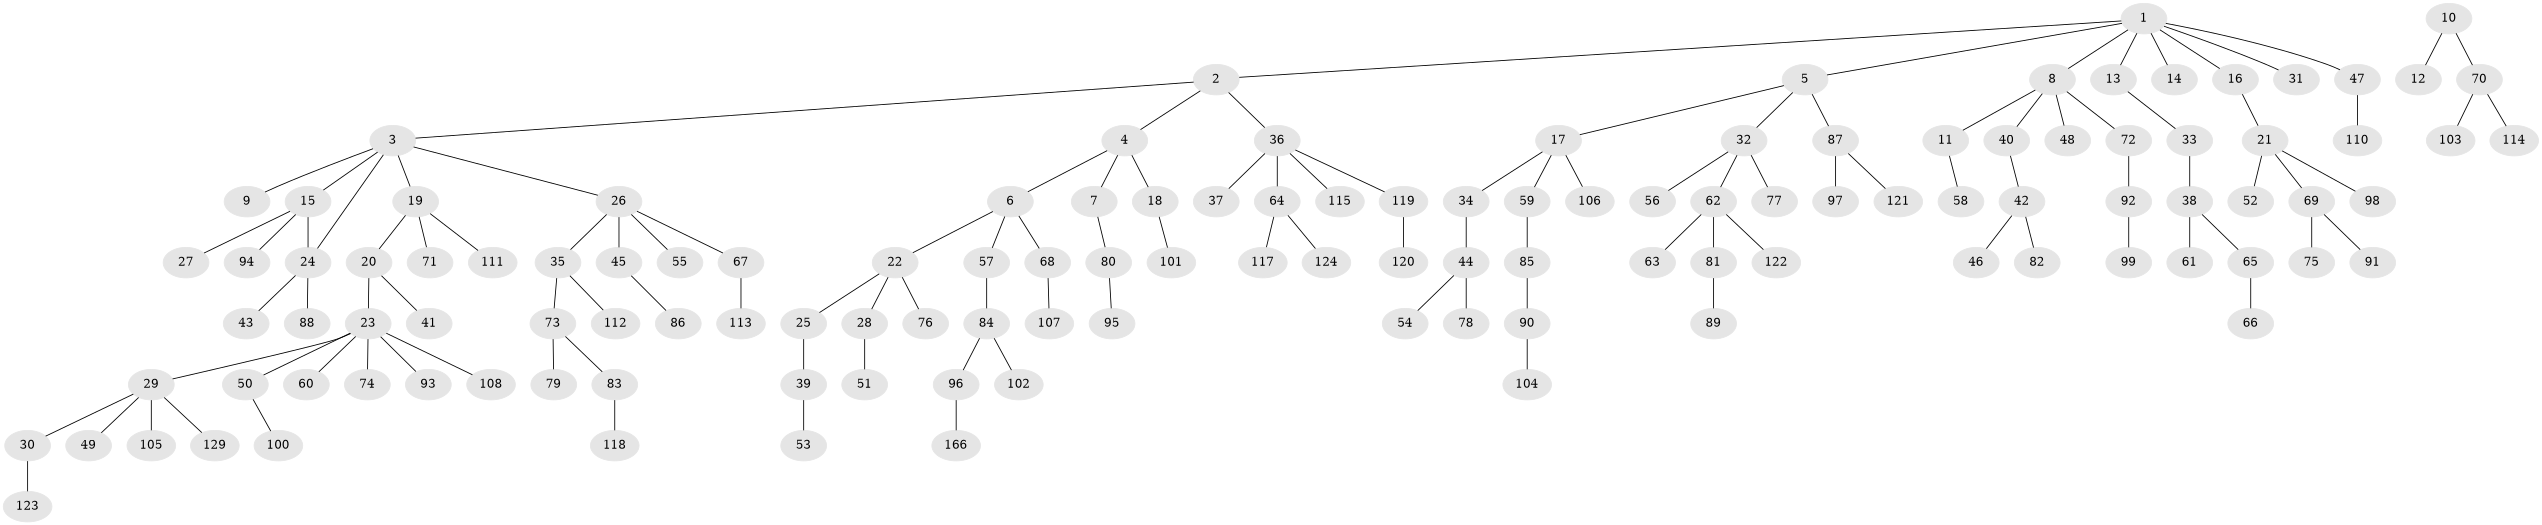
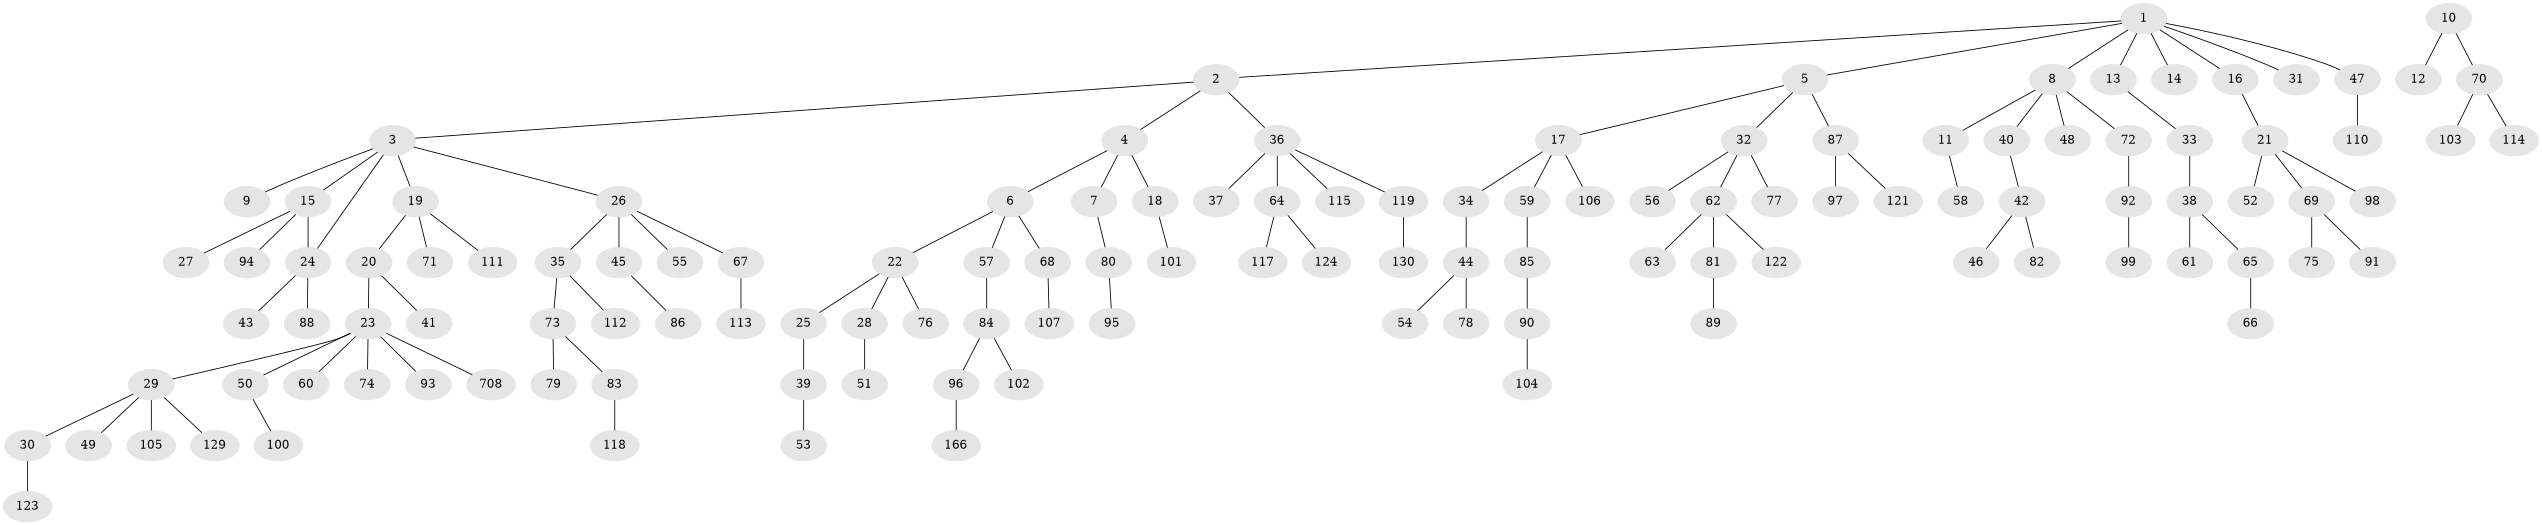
node "120": label "120" -> "130"
node "108": label "108" -> "708"
